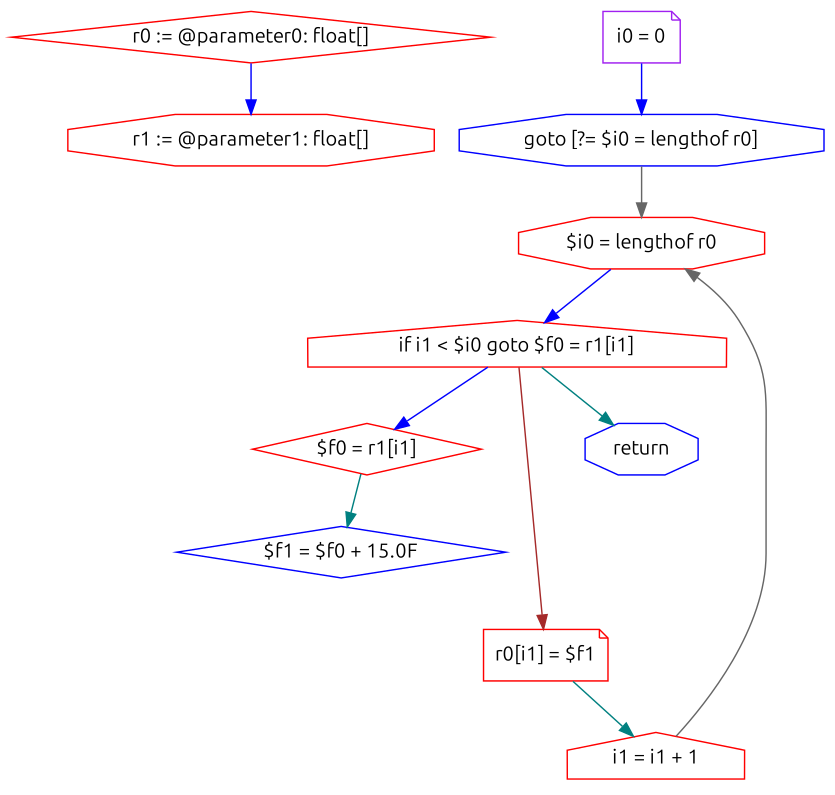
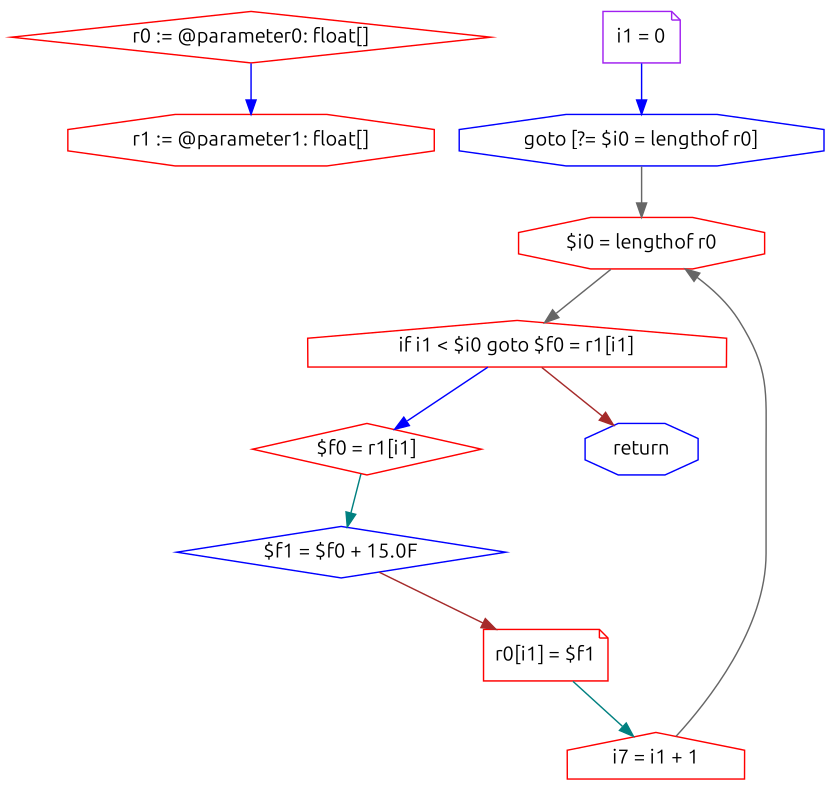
node "i0 = 0": label "i0 = 0" -> "i1 = 0"
edge "$i0 = lengthof r0" -> "if i1 < $i0 goto $f0 = r1[i1]": color blue -> gray40
edge "if i1 < $i0 goto $f0 = r1[i1]" -> "return": color teal -> brown
edge "if i1 < $i0 goto $f0 = r1[i1]" -> "r0[i1] = $f1": now "$f1 = $f0 + 15.0F" -> "r0[i1] = $f1"
node "i1 = i1 + 1": label "i1 = i1 + 1" -> "i7 = i1 + 1"
